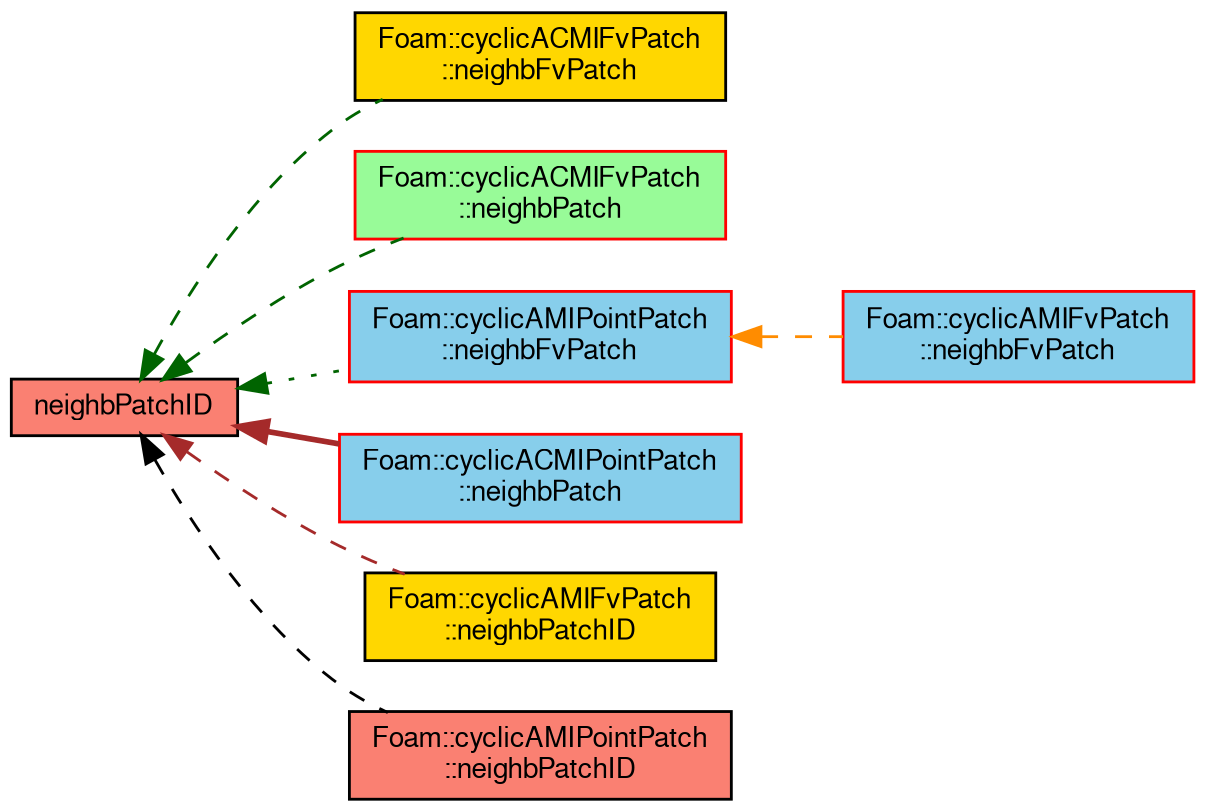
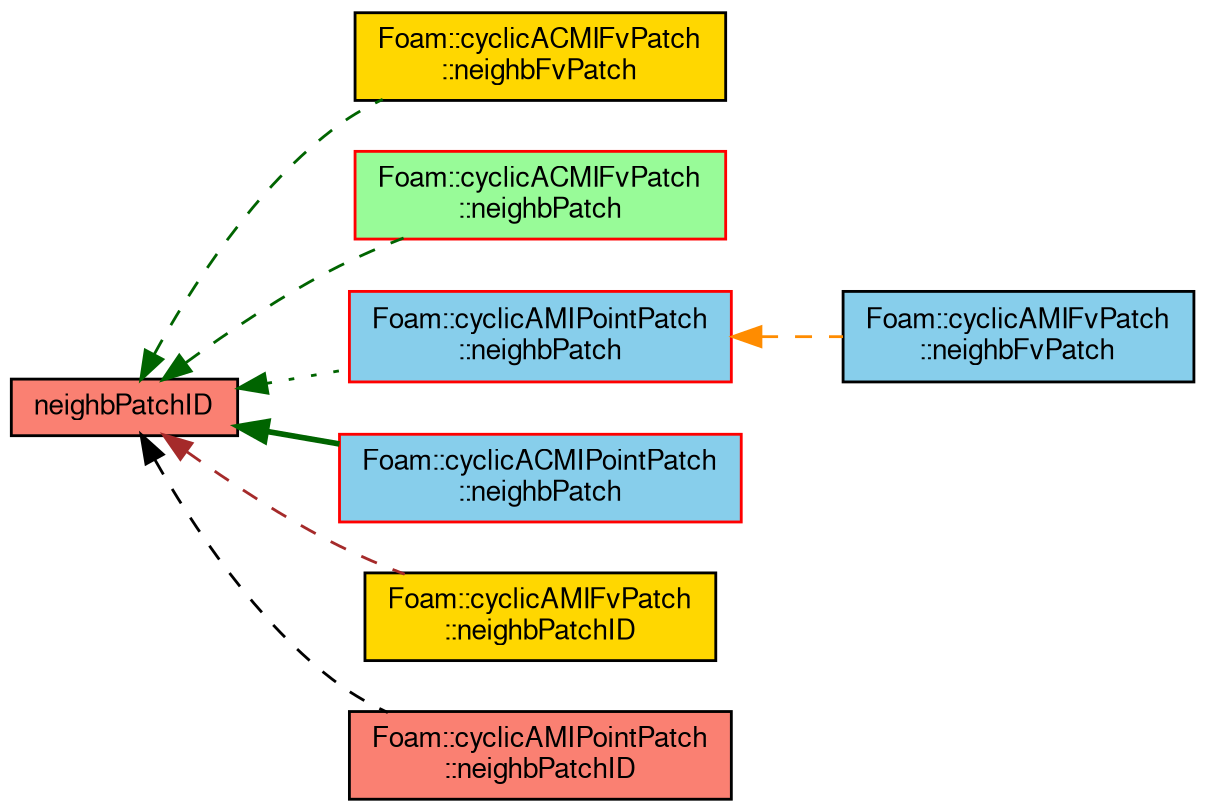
node "Foam::cyclicAMIPointPatch ::neighbFvPatch": label "Foam::cyclicAMIPointPatch ::neighbFvPatch" -> "Foam::cyclicAMIPointPatch ::neighbPatch"
node "Foam::cyclicAMIFvPatch ::neighbFvPatch": color red -> black
edge "Foam::cyclicACMIPointPatch ::neighbPatch" -> "neighbPatchID": color brown -> darkgreen
